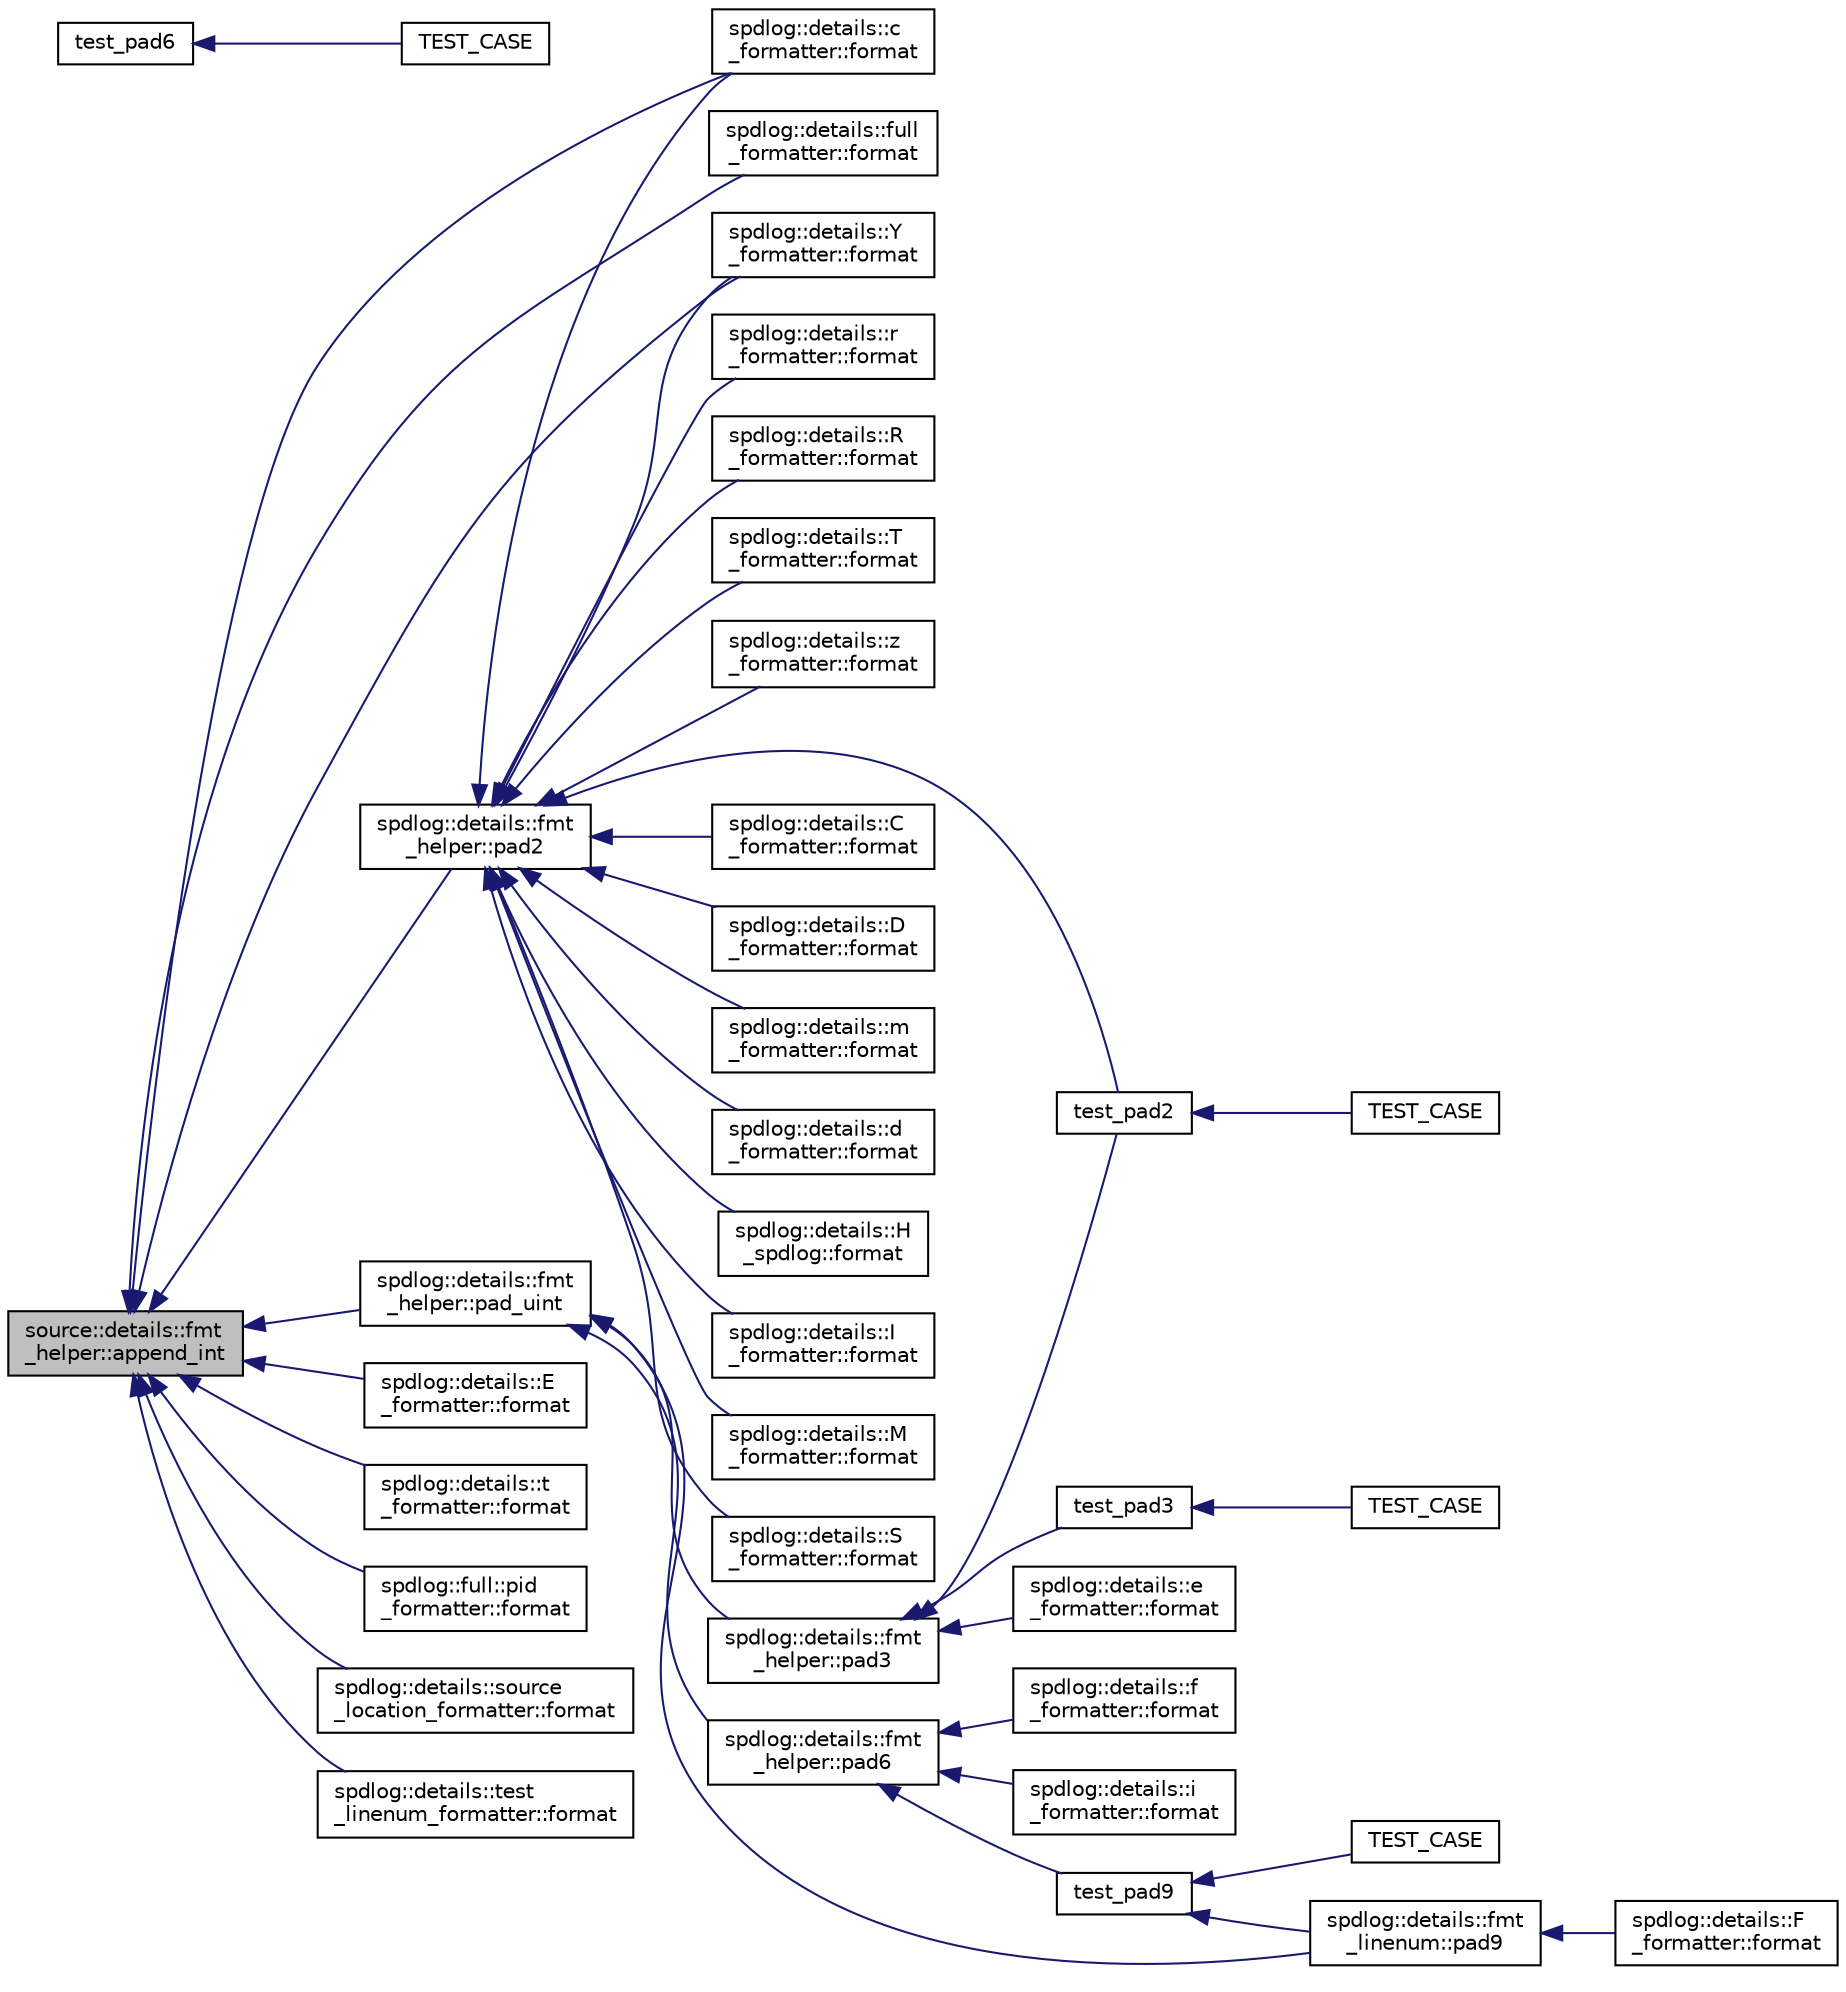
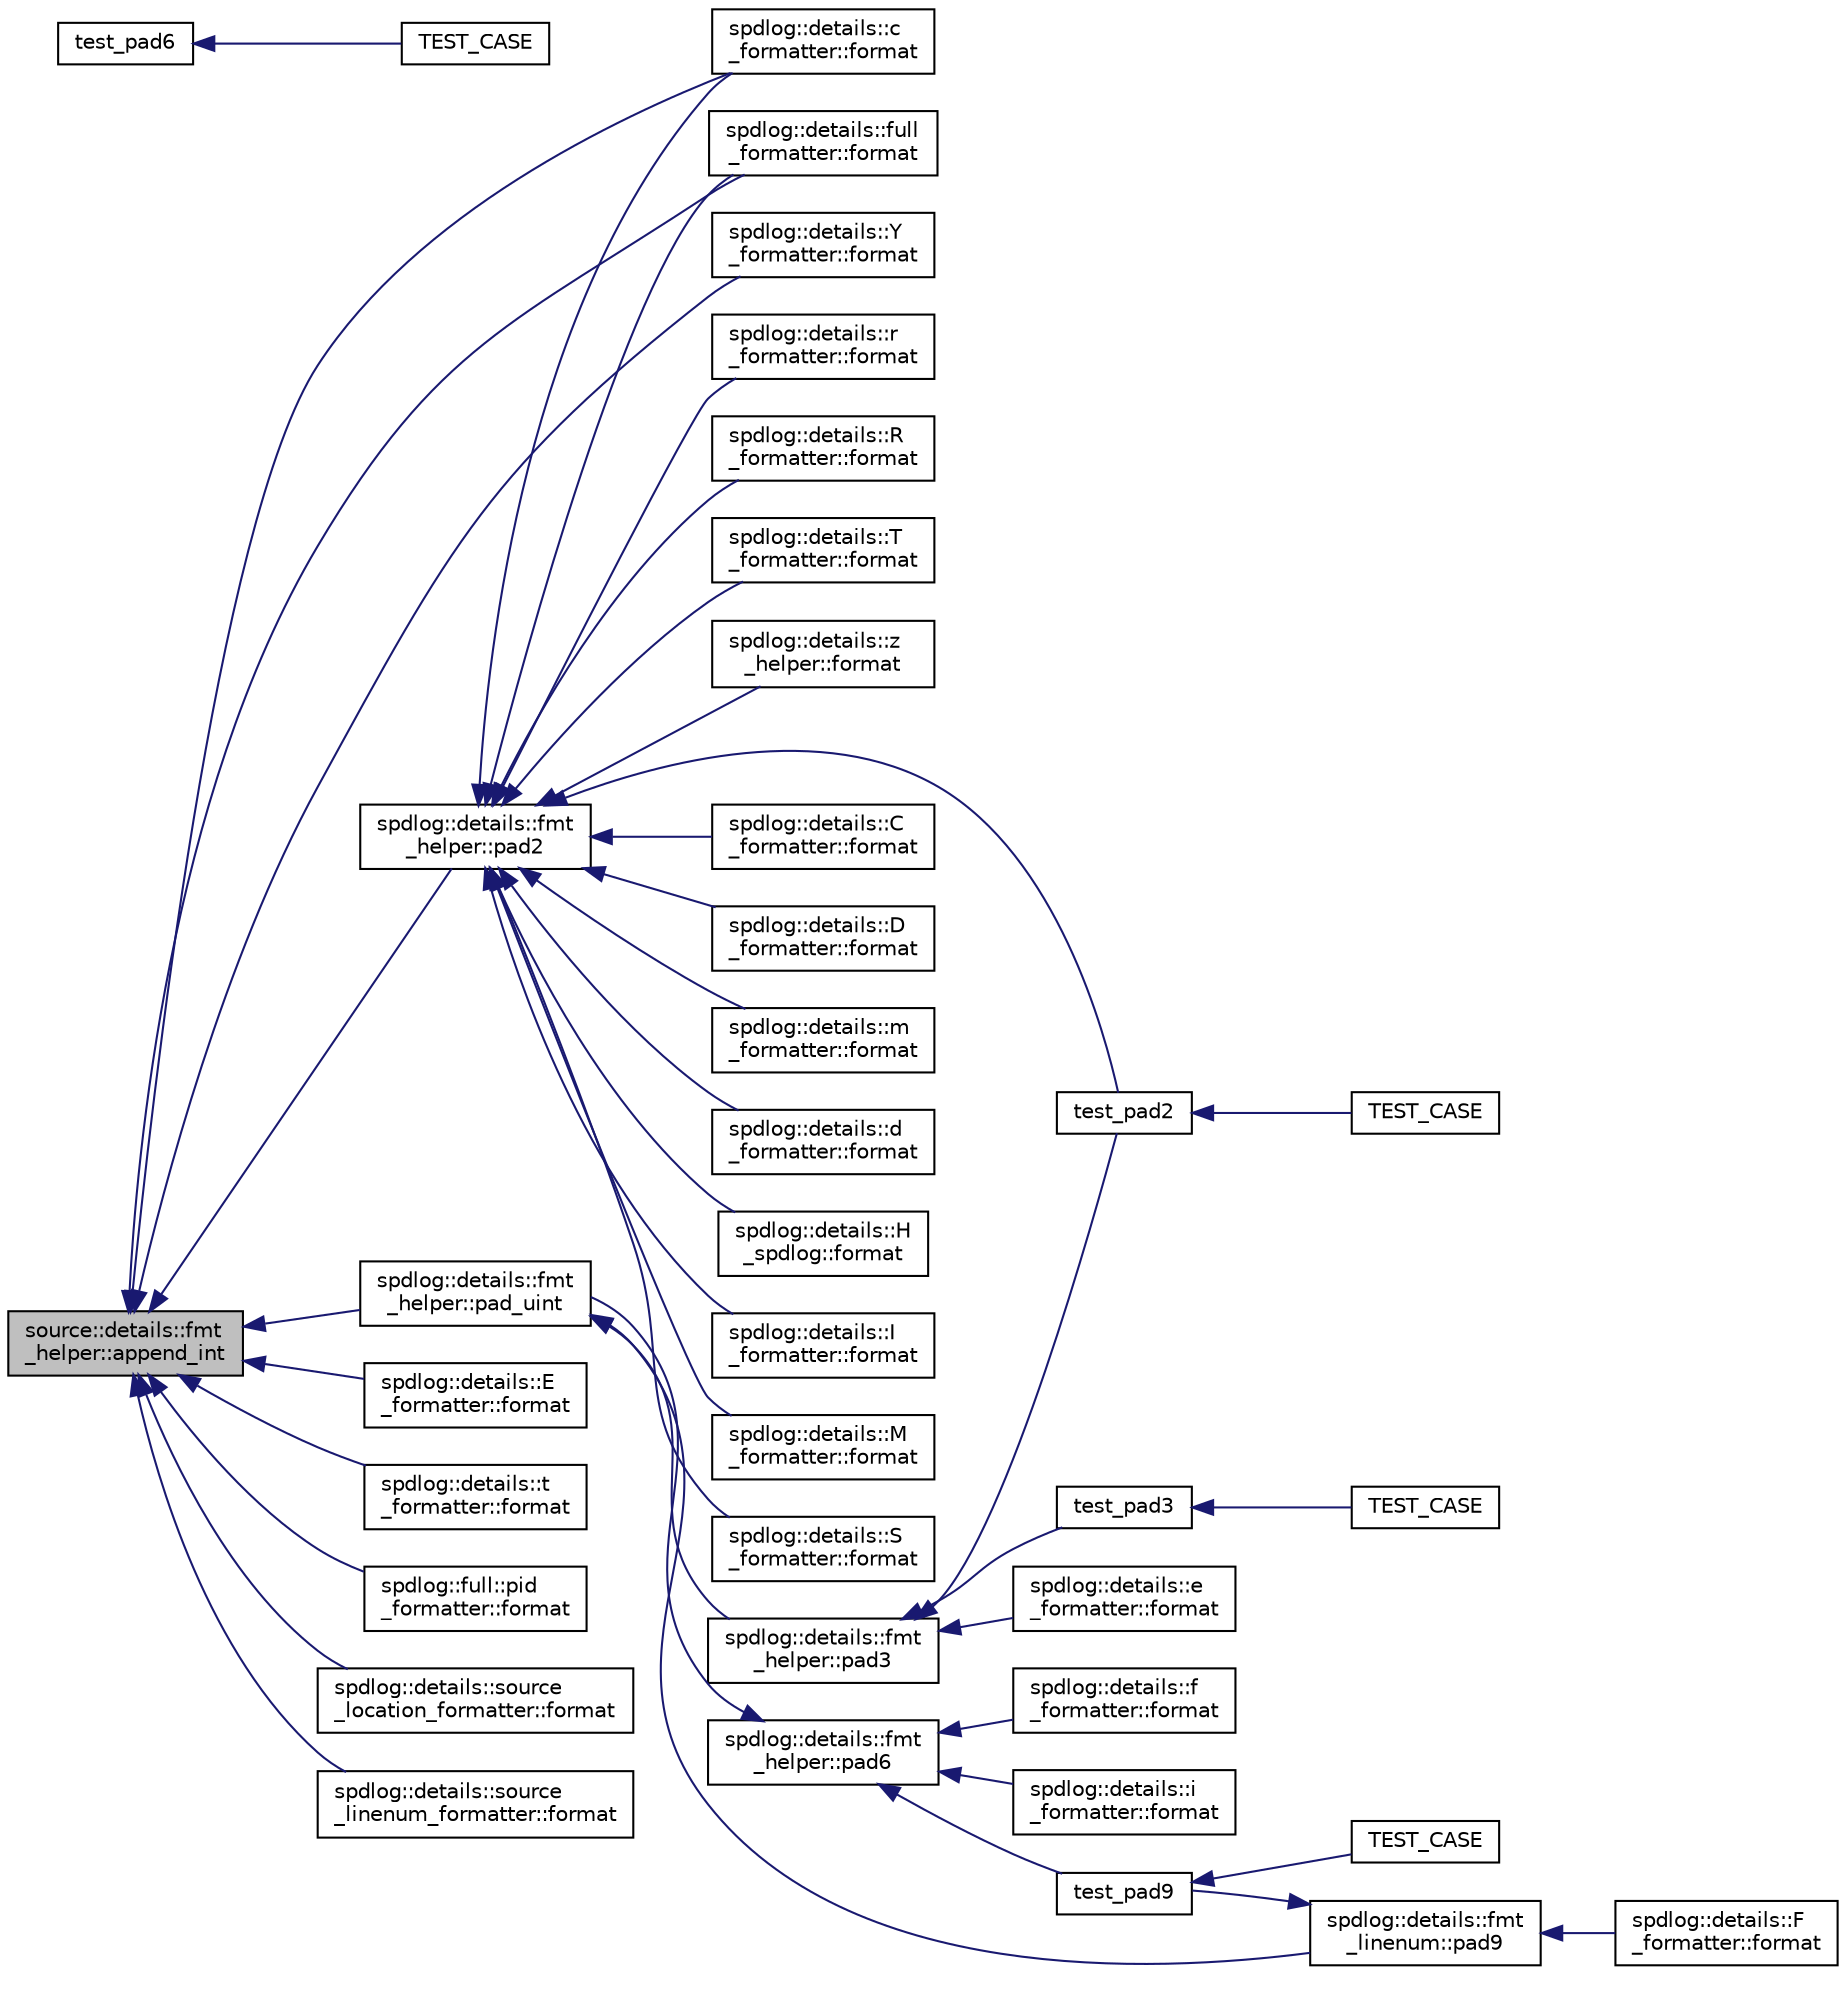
edge "spdlog::details::Y _formatter::format" -> "spdlog::details::fmt _helper::pad2": now "spdlog::details::full _formatter::format" -> "spdlog::details::fmt _helper::pad2"
node "spdlog::details::z _formatter::format": label "spdlog::details::z _formatter::format" -> "spdlog::details::z _helper::format"
edge "spdlog::details::fmt _helper::pad6" -> "spdlog::details::fmt _helper::pad_uint": reversed
node "spdlog::details::test _linenum_formatter::format": label "spdlog::details::test _linenum_formatter::format" -> "spdlog::details::source _linenum_formatter::format"
edge "spdlog::details::fmt _linenum::pad9" -> "test_pad9": reversed
